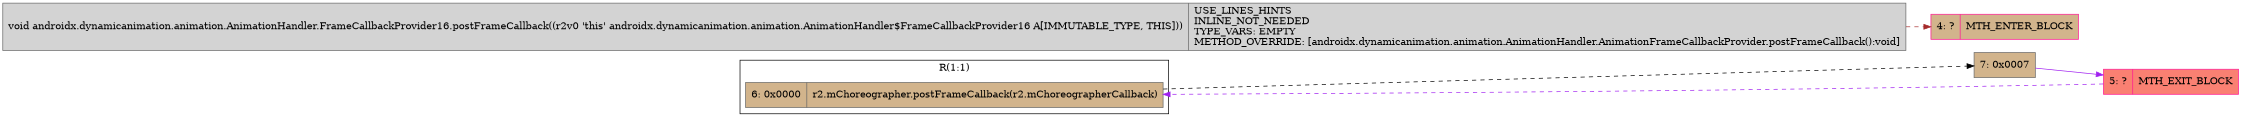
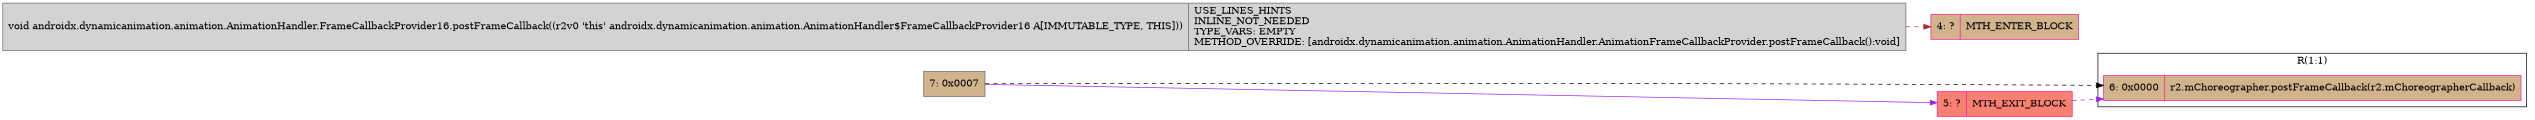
edge "6: 0x0000" -> "7: 0x0007": reversed
node "6: 0x0000": color gray40 -> deeppink
